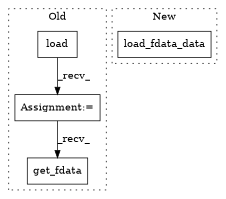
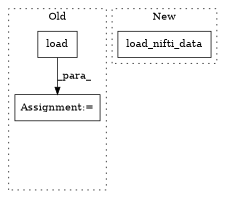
node "load_fdata_data": label "load_fdata_data" -> "load_nifti_data"
edge "load" -> "Assignment:=": label "_recv_" -> "_para_"
node "get_fdata": removed
